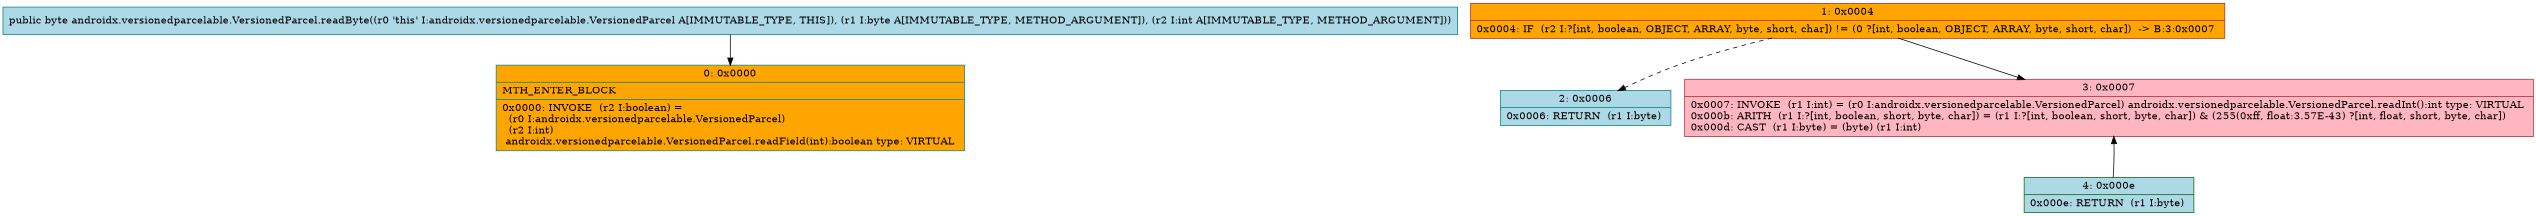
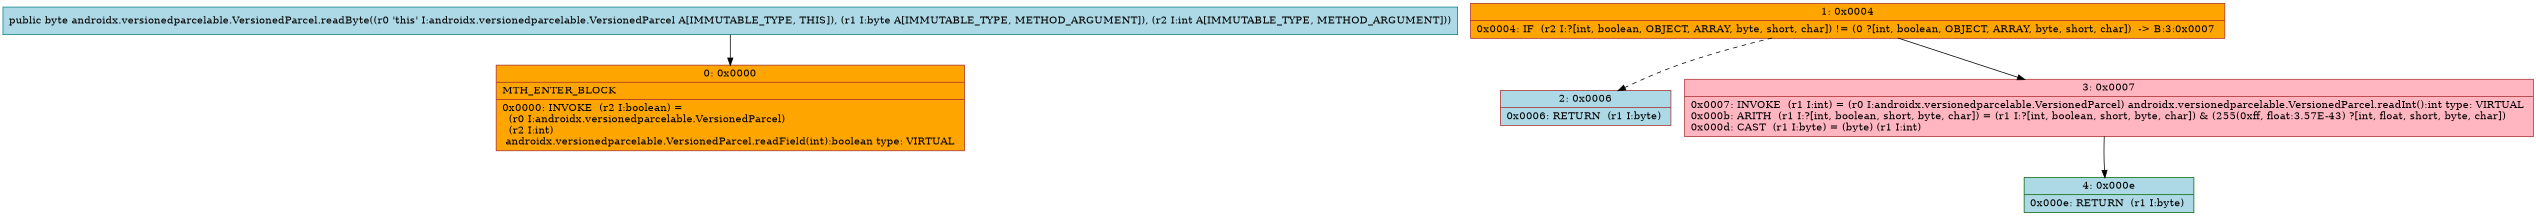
node "0: 0x0000": color teal -> brown
node "2: 0x0006": color teal -> brown
edge "4: 0x000e" -> "3: 0x0007": reversed
